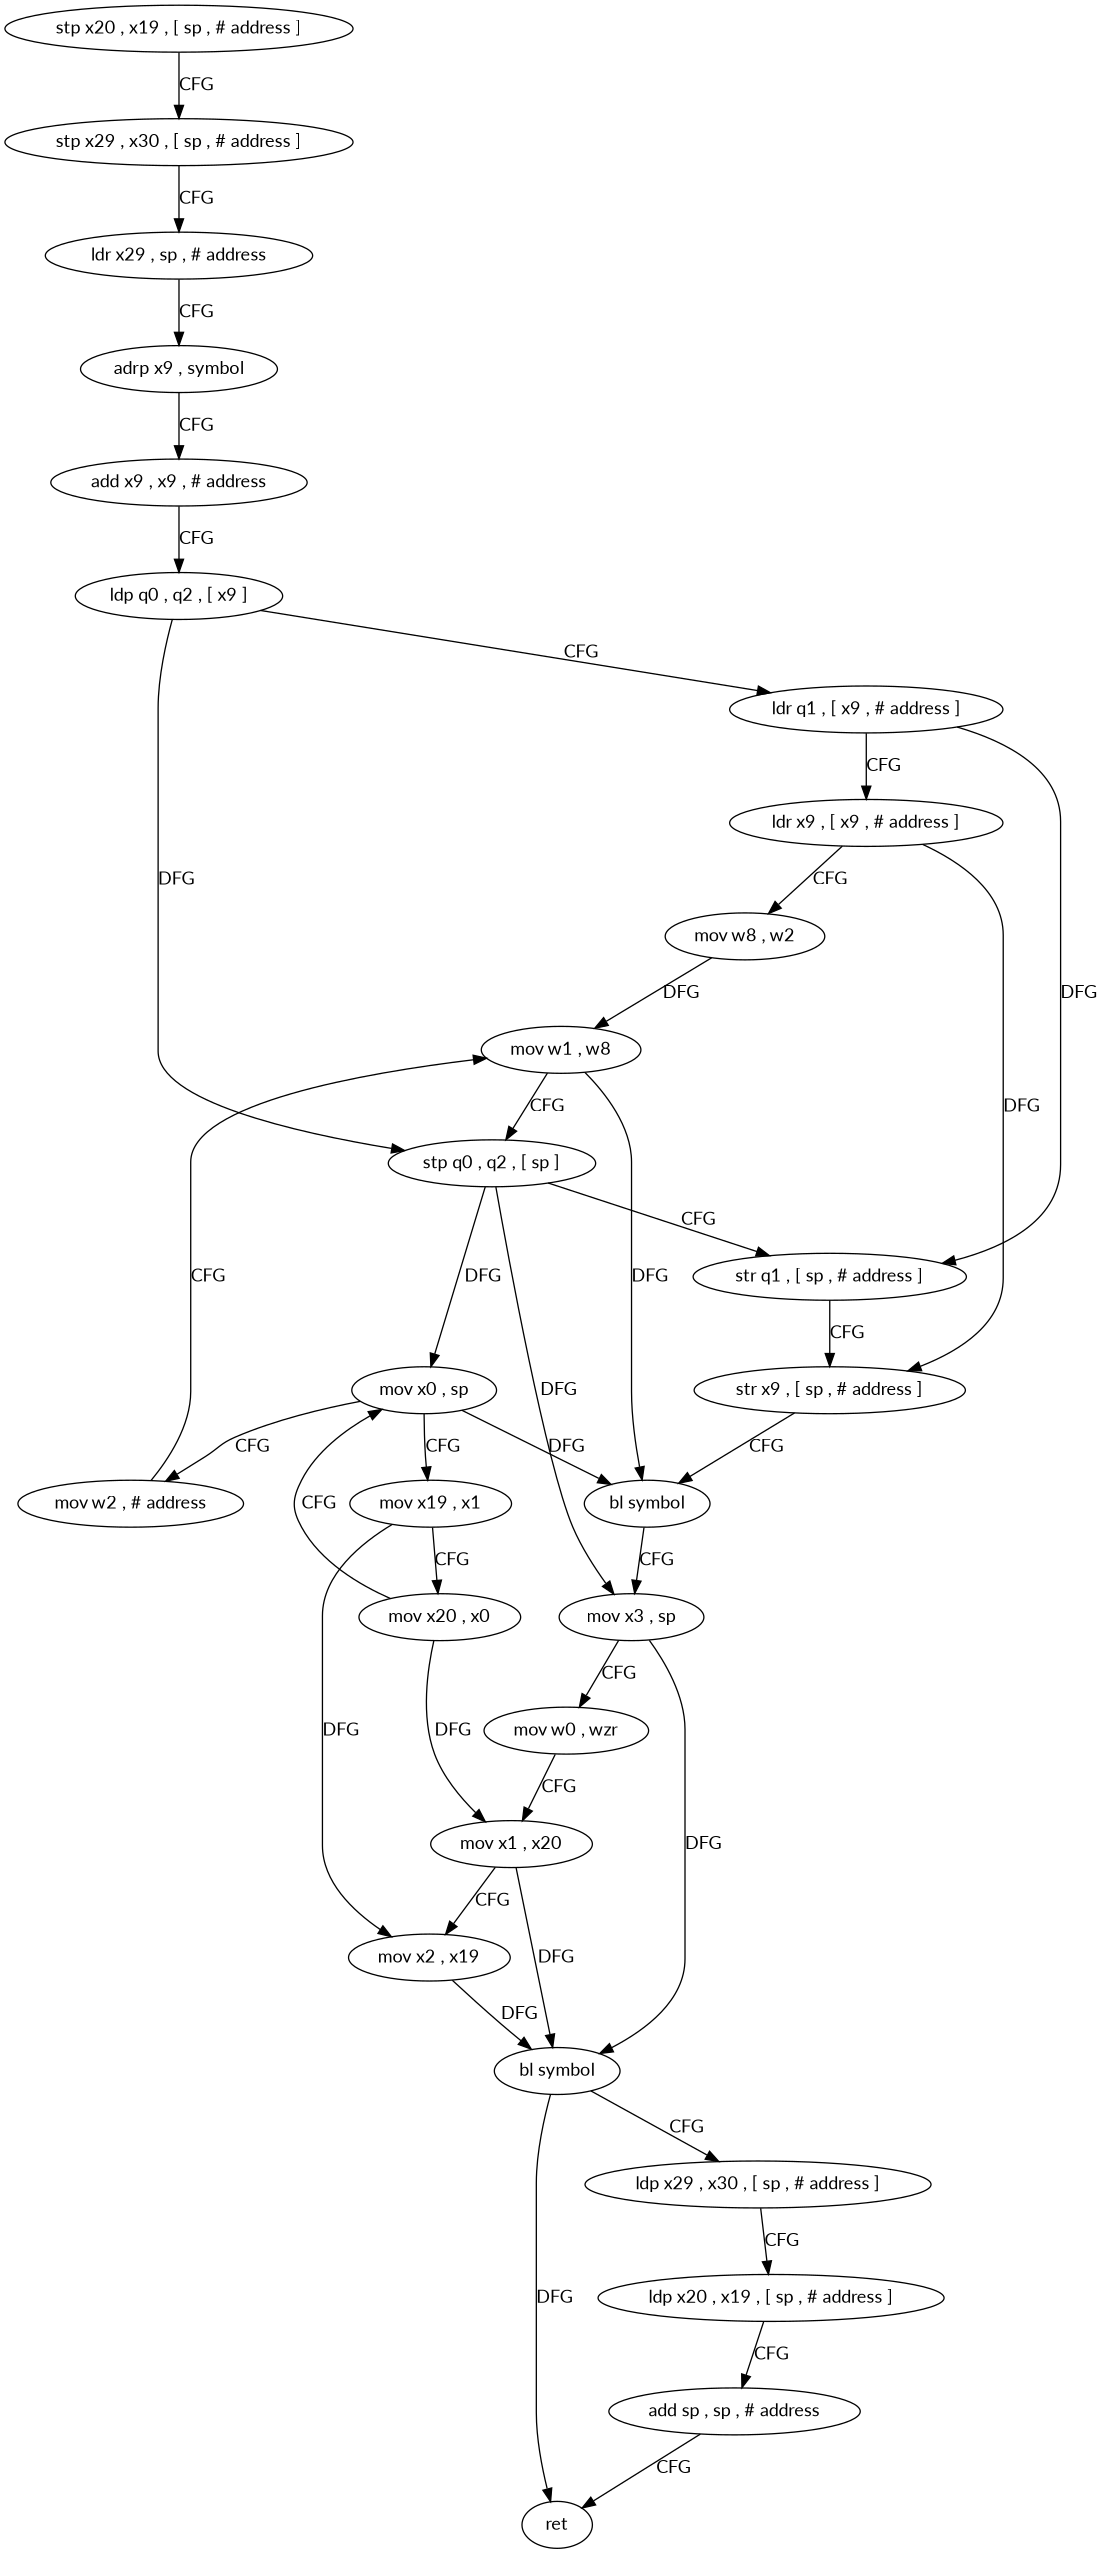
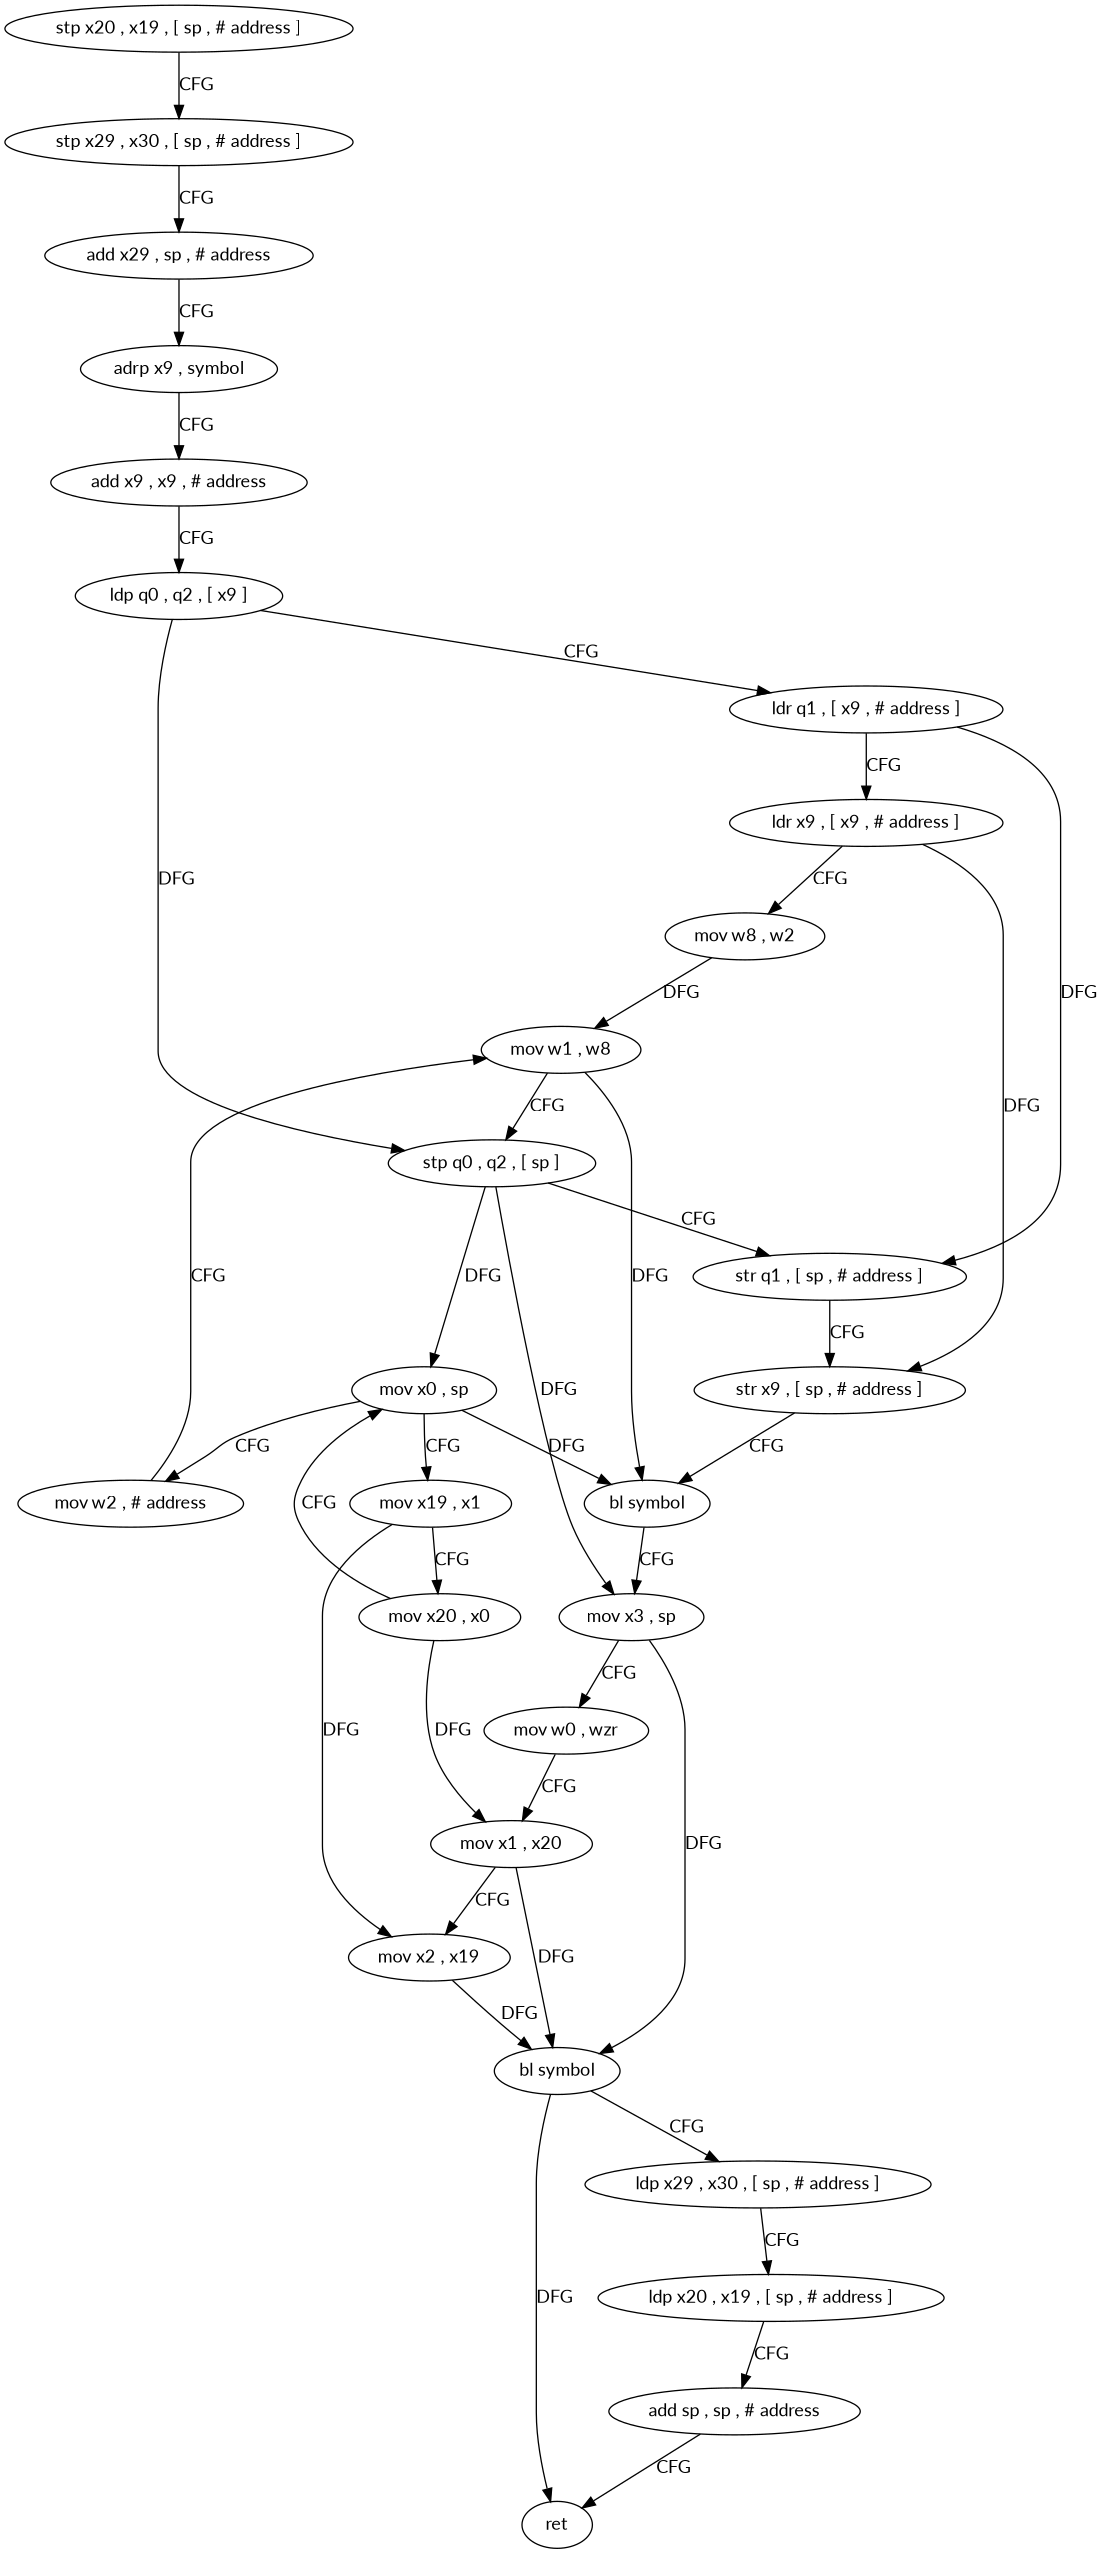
node "ldr x29 , sp , # address": label "ldr x29 , sp , # address" -> "add x29 , sp , # address"
